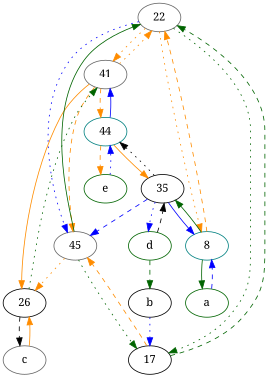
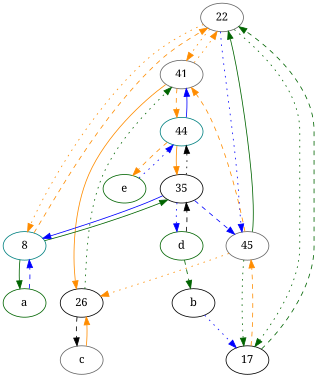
edge "41" -> "45": reversed
